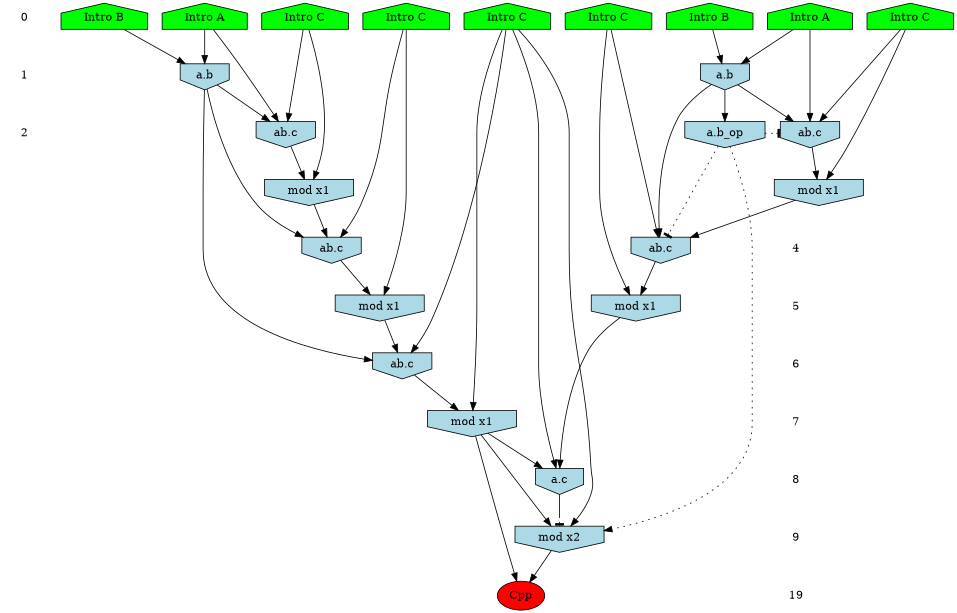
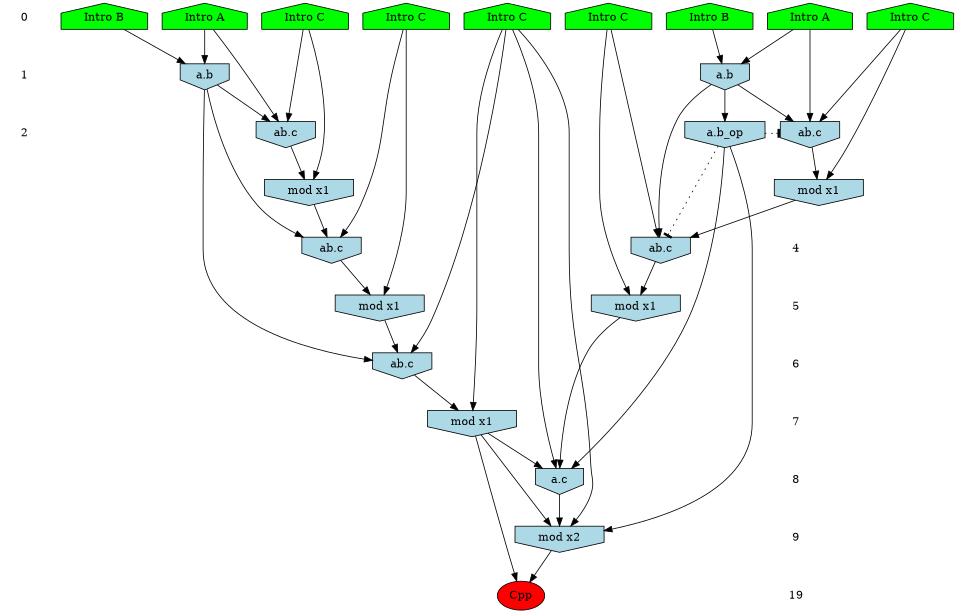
edge "a.b_op" -> "a.c": added
edge "a.b_op" -> "mod x2": style dotted -> solid
edge "a.c" -> "mod x2": arrowhead tee -> normal
